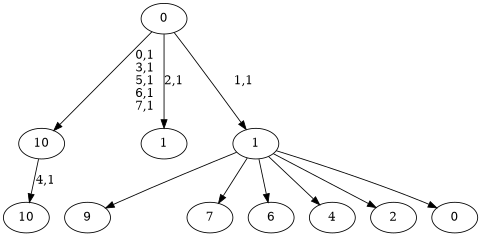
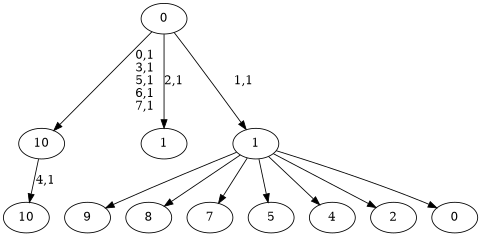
node "8": added
node "6": label "6" -> "5"
